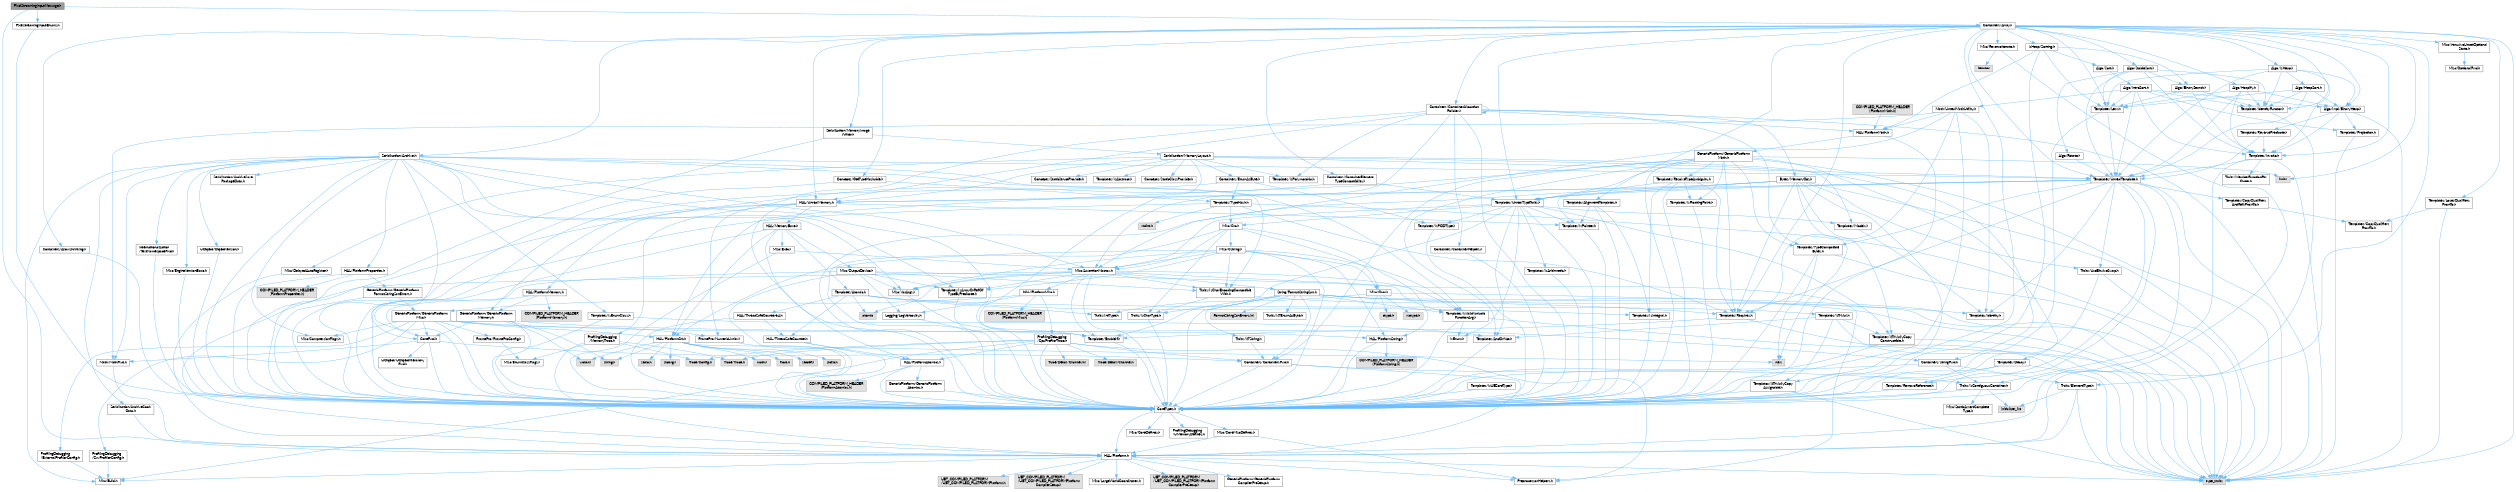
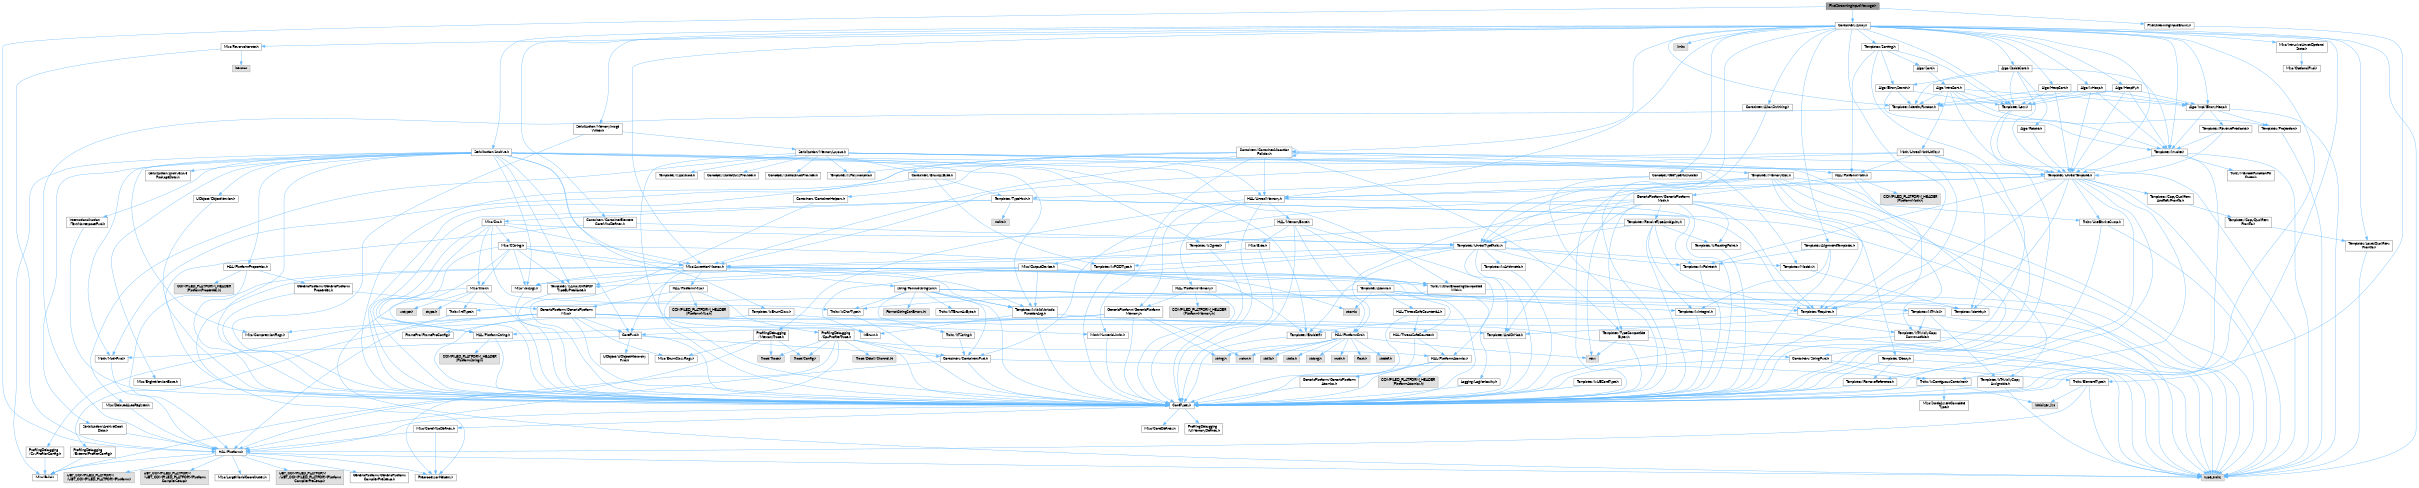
edge "Containers/Array.h" -> "Misc/AssertionMacros.h": added
node "IsHeap/Sorting.h": label "IsHeap/Sorting.h" -> "Templates/Sorting.h"
edge "Algo/IsHeap.h" -> "Algo/HeapSort.h": now "Containers/Array.h" -> "Algo/HeapSort.h"
edge "COMPILED_PLATFORM_HEADER (PlatformMath.h)" -> "HAL/PlatformMath.h": reversed
edge "GenericPlatform/GenericPlatform Math.h" -> "limits": removed
node "Containers/ContainerElement TypeCompatibility.h": label "Containers/ContainerElement TypeCompatibility.h" -> "Containers/ContainerElement CoreMiscDefines.h"
node "Bytes/MemoryOps.h": label "Bytes/MemoryOps.h" -> "Templates/MemoryOps.h"
edge "Templates/UnrealTemplate.h" -> "Templates/TypeCompatible Bytes.h": removed
edge "Templates/LosesQualifiers FromTo.h" -> "Templates/CopyQualifiers FromTo.h": reversed
edge "Templates/UnrealTypeTraits.h" -> "Misc/Crc.h": reversed
node "Templates/IsSigned.h": added
edge "Misc/CString.h" -> "HAL/PlatformCrt.h": removed
edge "Serialization/MemoryLayout.h" -> "Templates/EnableIf.h": now "Serialization/MemoryLayout.h" -> "IsEnum.h"
node "GenericPlatform/GenericPlatform FormatStringSanErrors.h": label "GenericPlatform/GenericPlatform FormatStringSanErrors.h" -> "GenericPlatform/GenericPlatform Properties.h"
edge "HAL/PlatformMisc.h" -> "Logging/LogVerbosity.h": now "HAL/PlatformMisc.h" -> "CoreTypes.h"
node "FramePro/NumericLimits.h": label "FramePro/NumericLimits.h" -> "Math/NumericLimits.h"
edge "FramePro/FrameProConfig.h" -> "Misc/EnumClassFlags.h": now "GenericPlatform/GenericPlatform Misc.h" -> "Misc/EnumClassFlags.h"
node "Trace/Detail/Channel.h": removed
edge "Traits/IntType.h" -> "HAL/Platform.h": added
